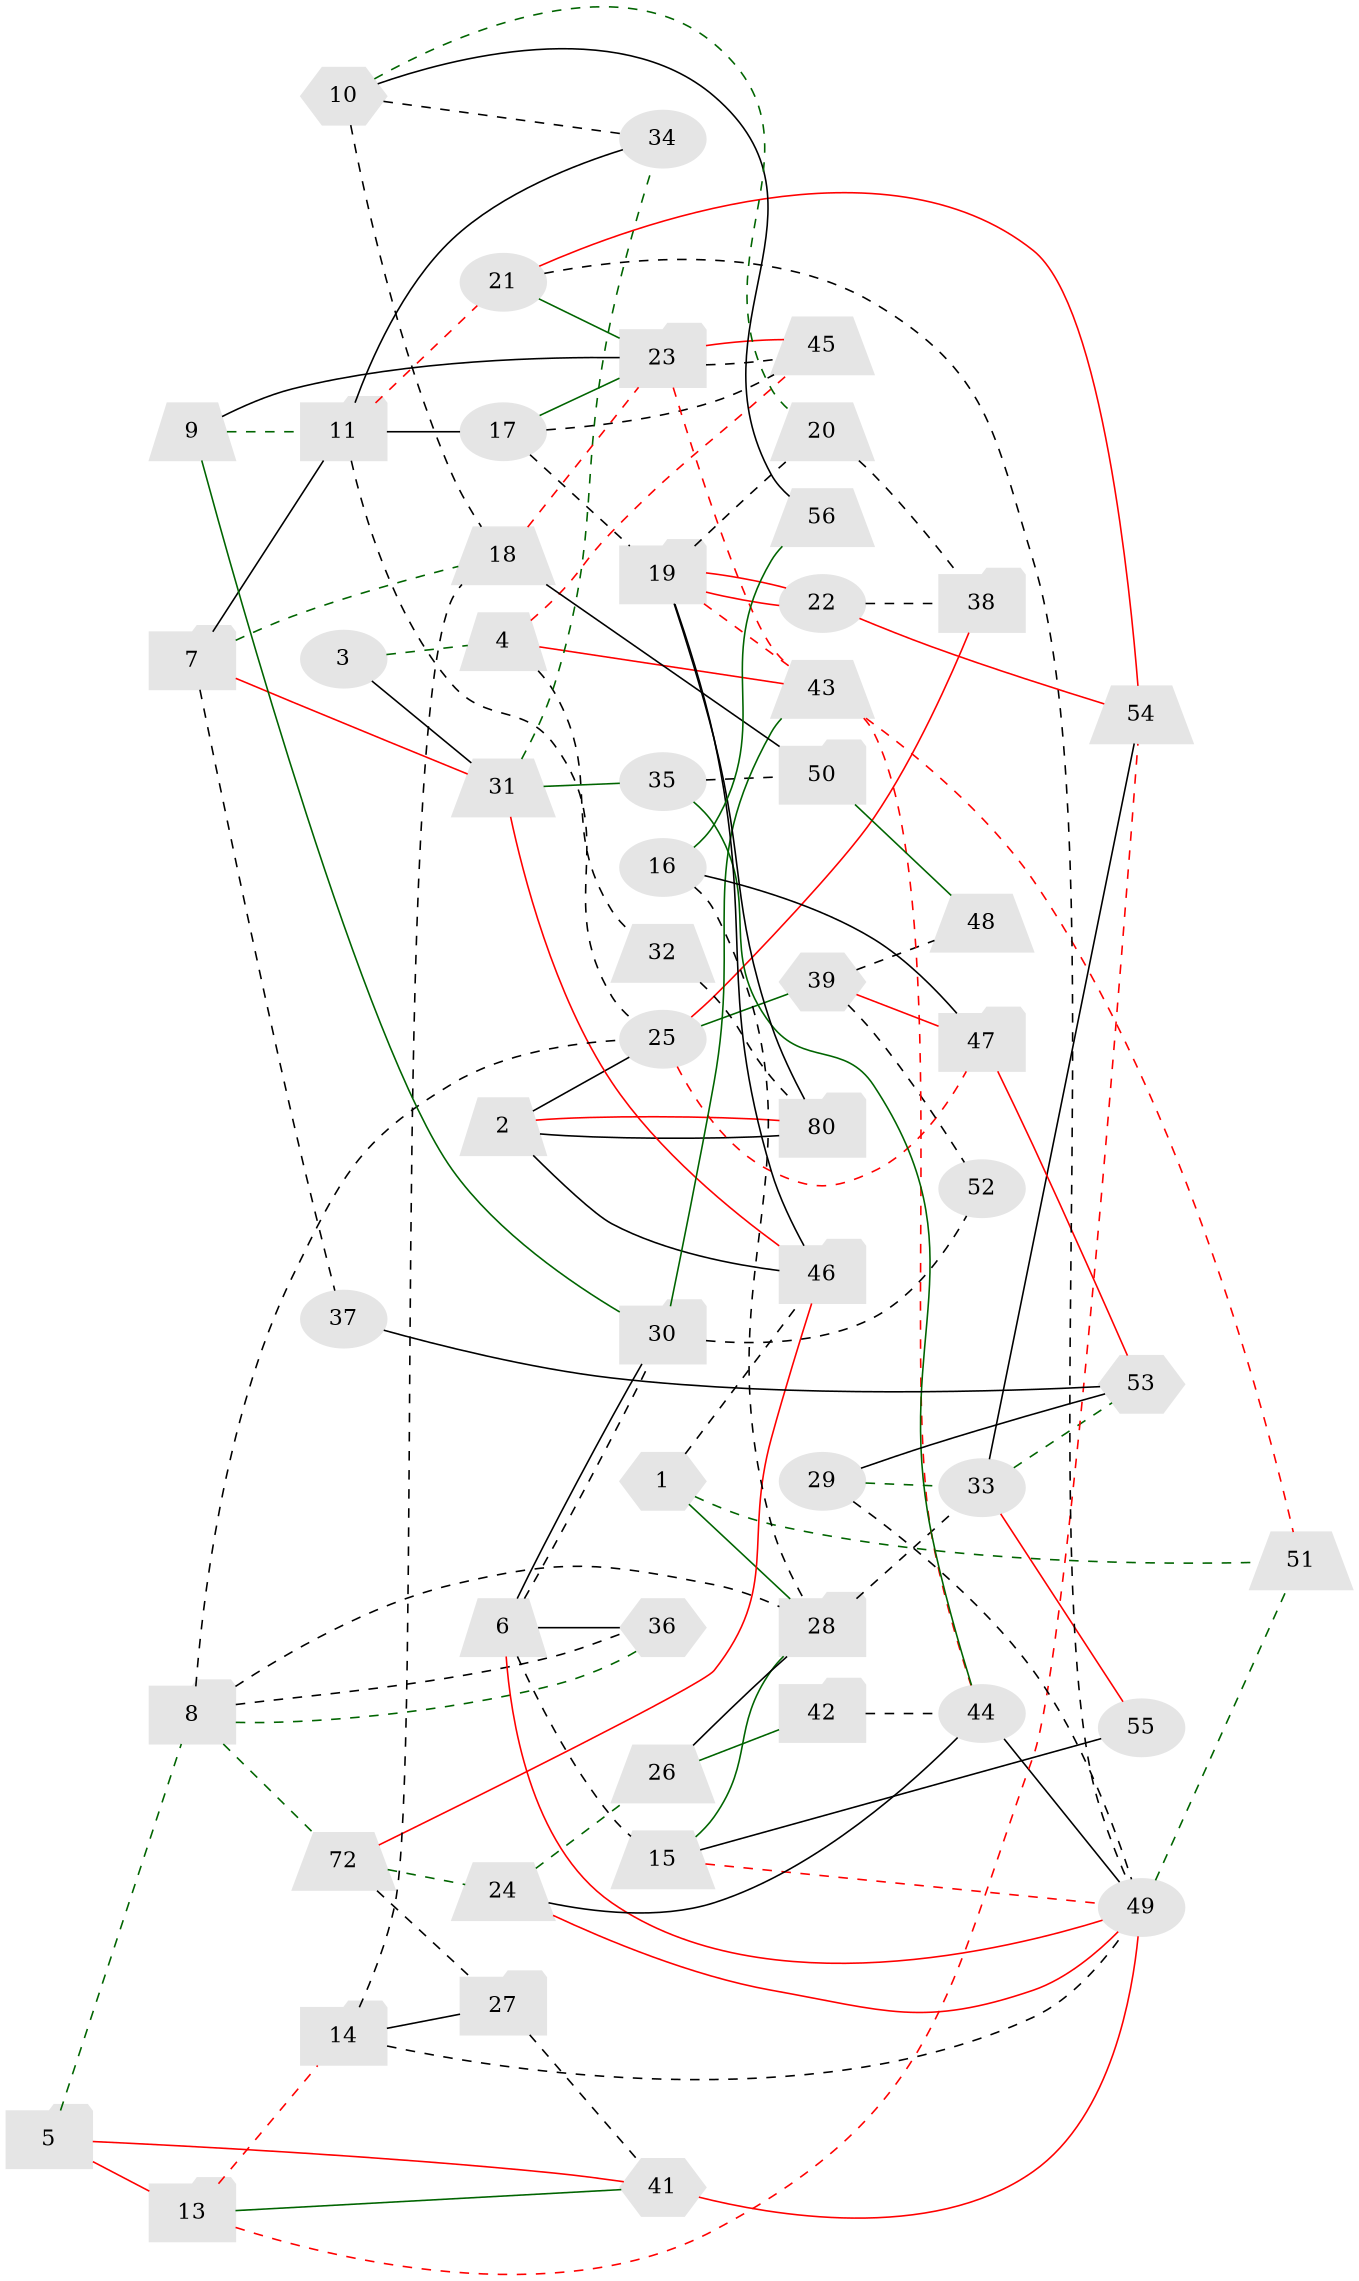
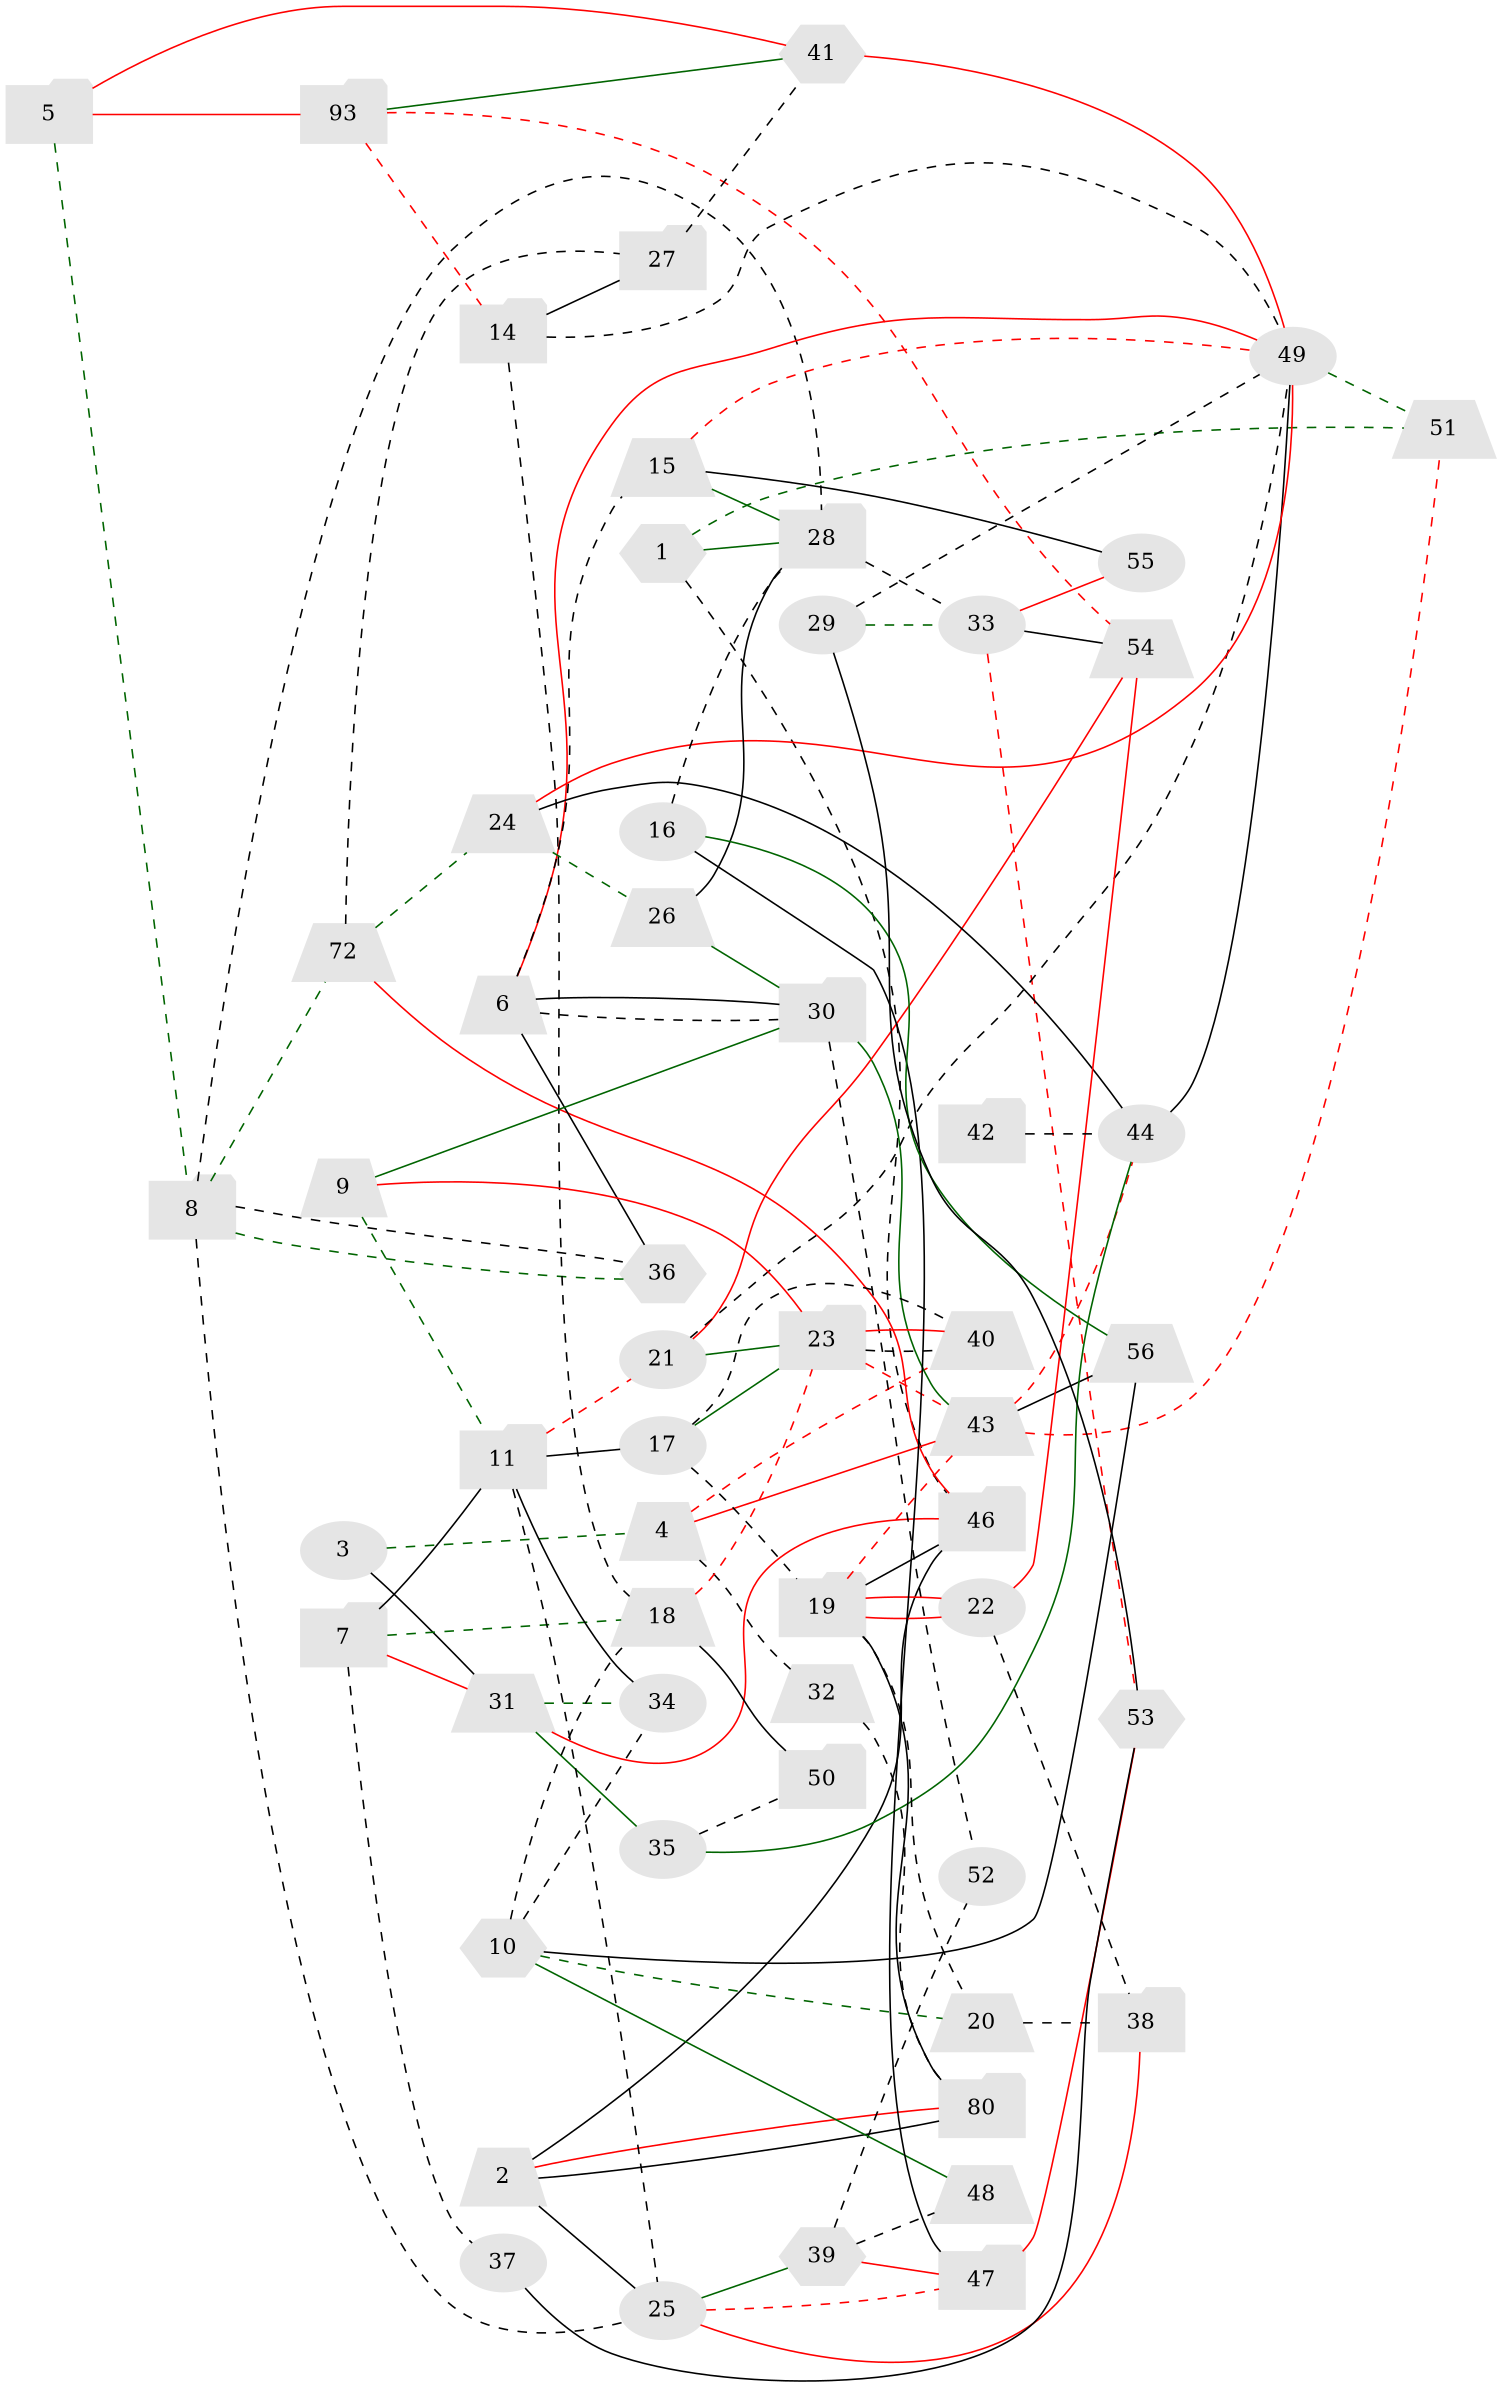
node "45": label "45" -> "40"
edge "23" -- "9": color black -> red
edge "50" -- "48": now "10" -- "48"
edge "56" -- "43": added
edge "53" -- "33": color darkgreen -> red
edge "42" -- "26": now "30" -- "26"
node "13": label "13" -> "93"
